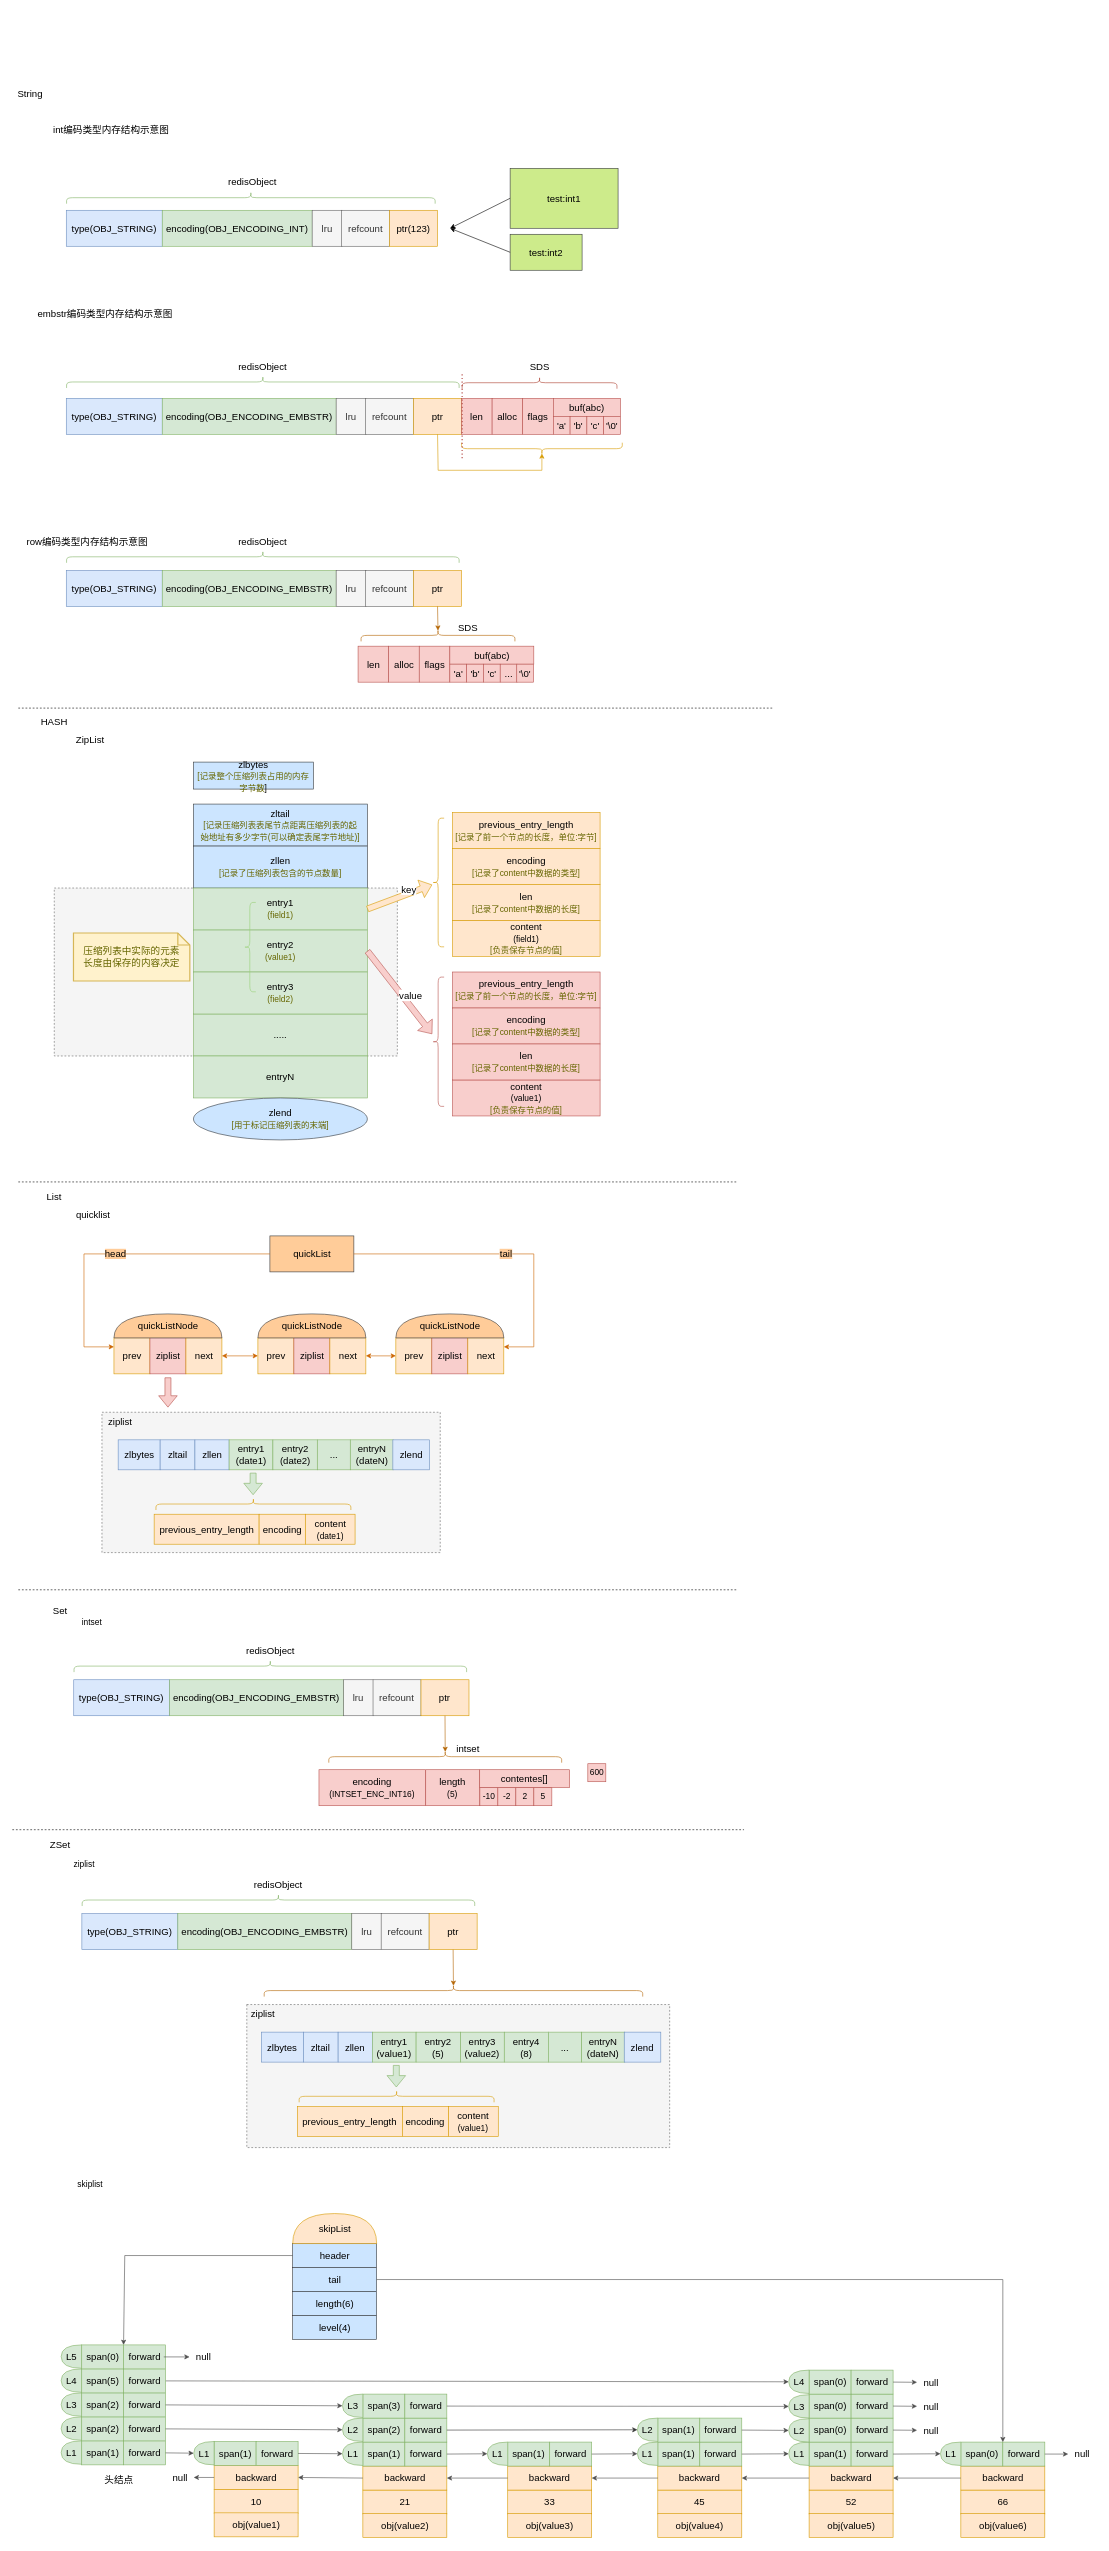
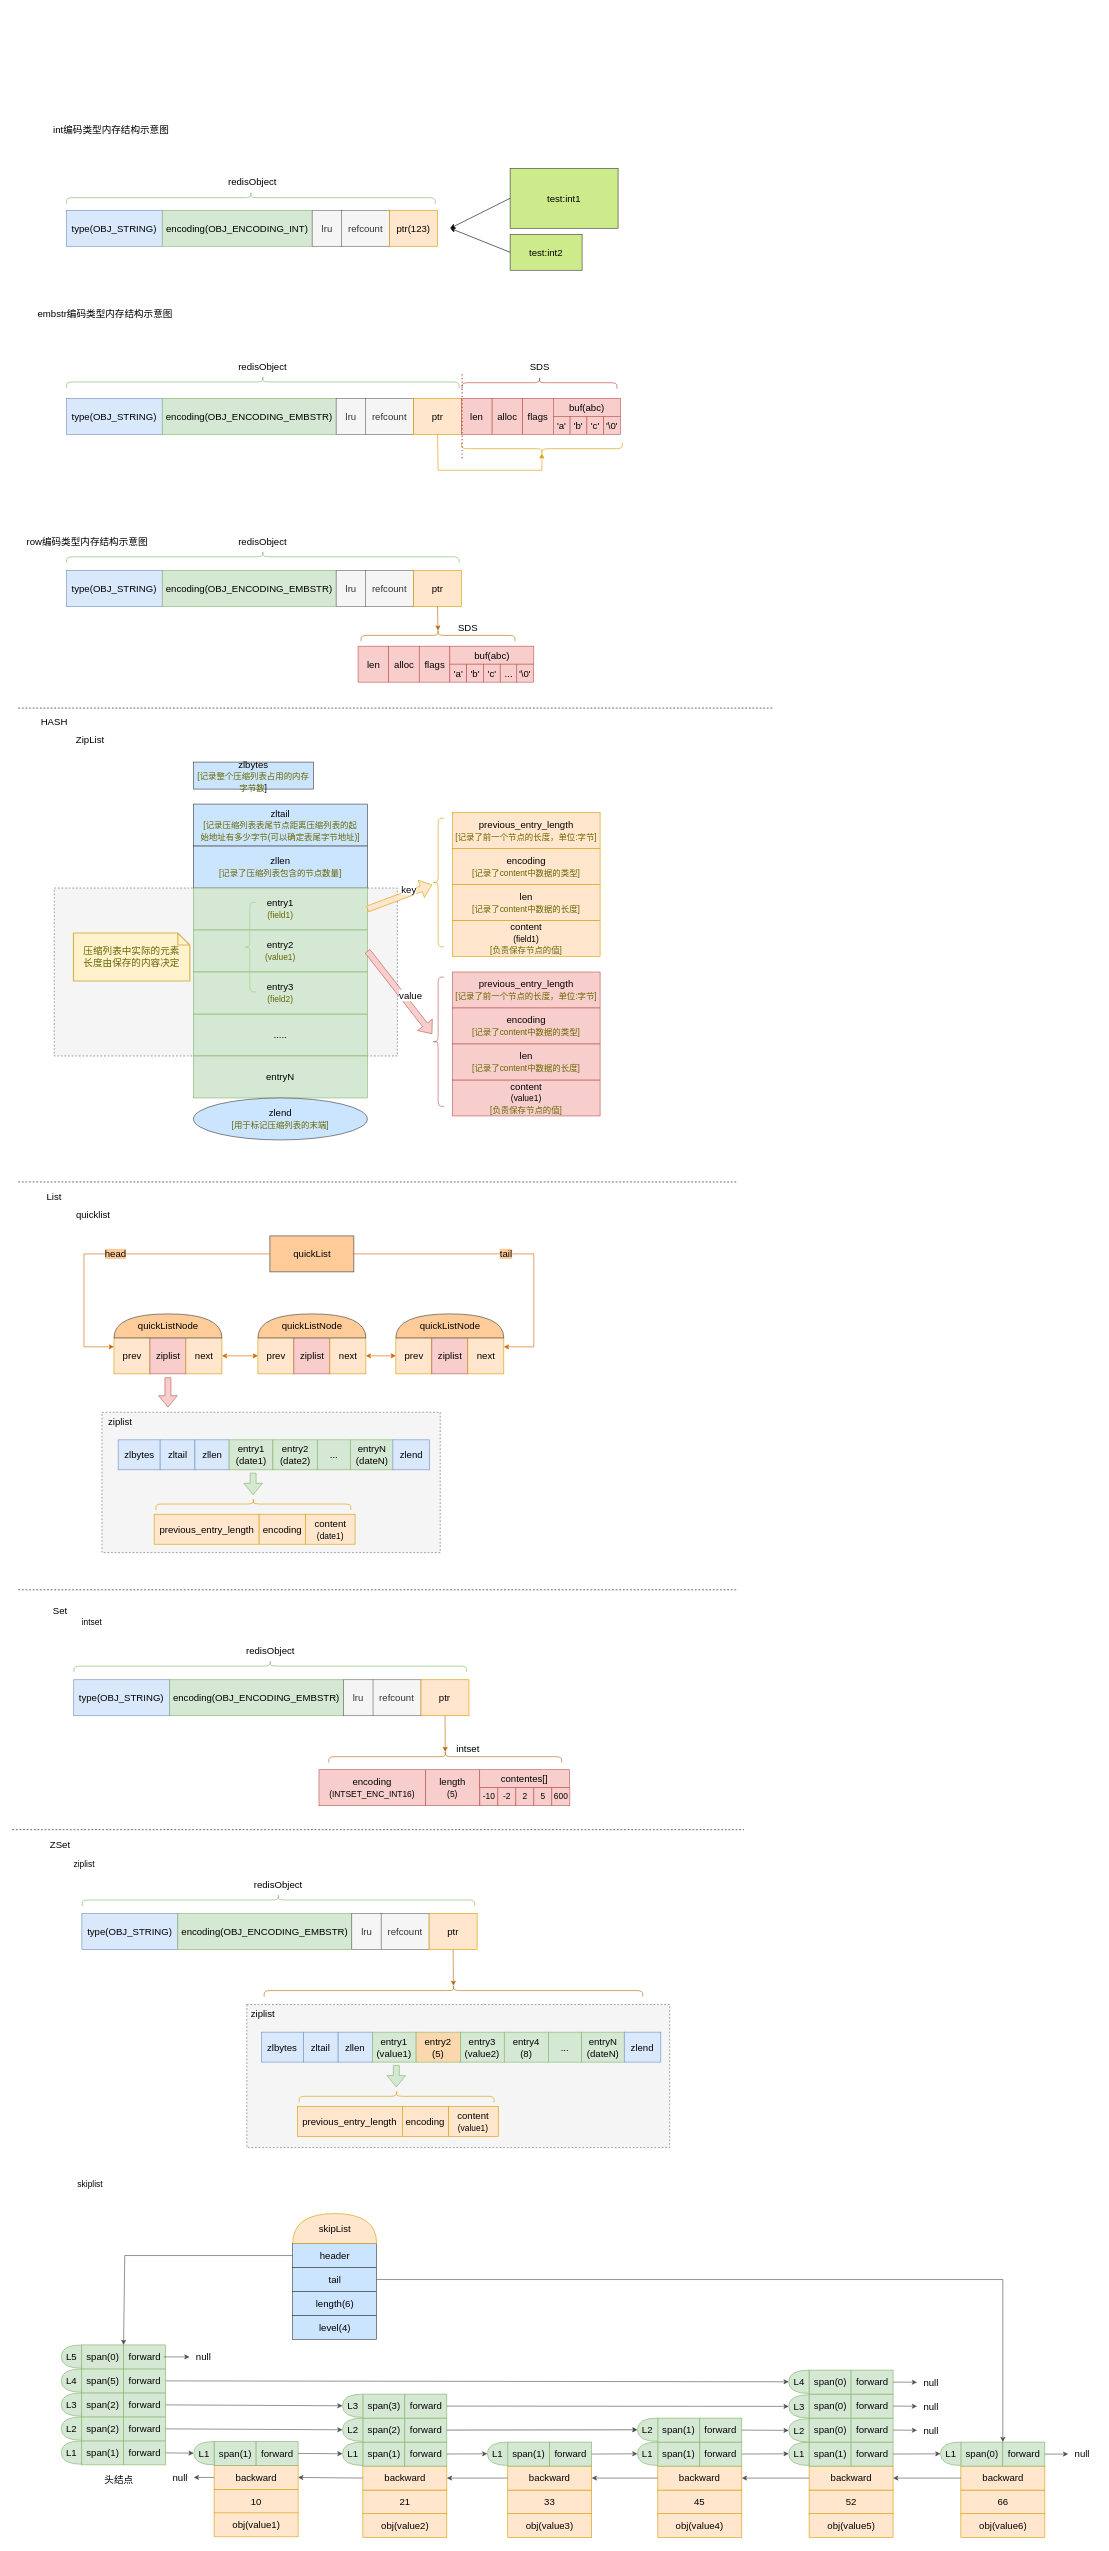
node "String": removed
node "600": moved (597, 1773) -> (561, 1797)
node "entry2 (5)": fillcolor #d5e8d4 -> #fad7ac
